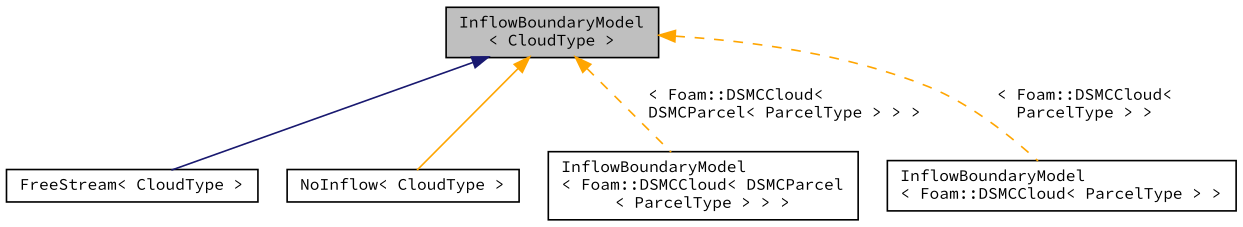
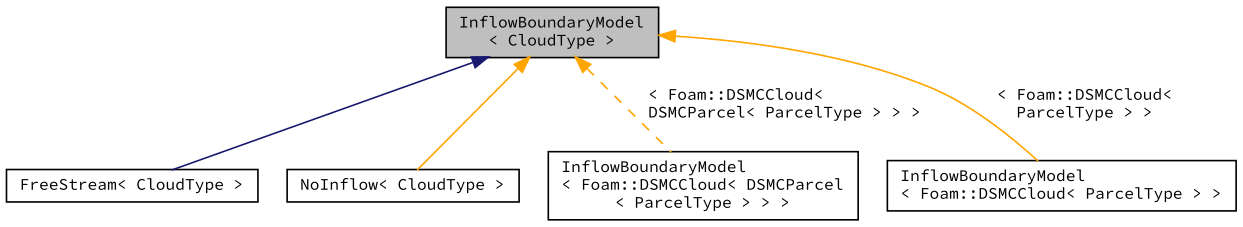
edge "InflowBoundaryModel < Foam::DSMCCloud< ParcelType > >" -> "InflowBoundaryModel < CloudType >": style dashed -> solid
